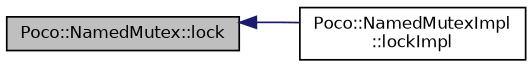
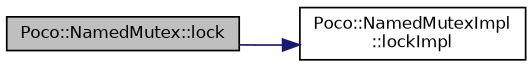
edge "Poco::NamedMutexImpl ::lockImpl" -> "Poco::NamedMutex::lock": reversed
